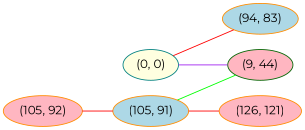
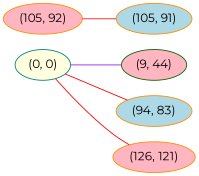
edge "(9, 44)" -- "(105, 91)": removed
edge "(105, 91)" -- "(126, 121)": now "(0, 0)" -- "(126, 121)"
